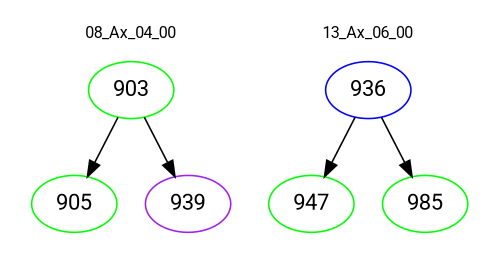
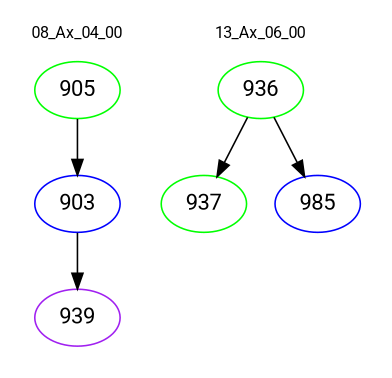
node "903": color green -> blue
node "936": color blue -> green
edge "903" -> "905": reversed
node "947": label "947" -> "937"
node "985": color green -> blue
